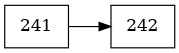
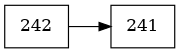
edge "241" -> "242": reversed
